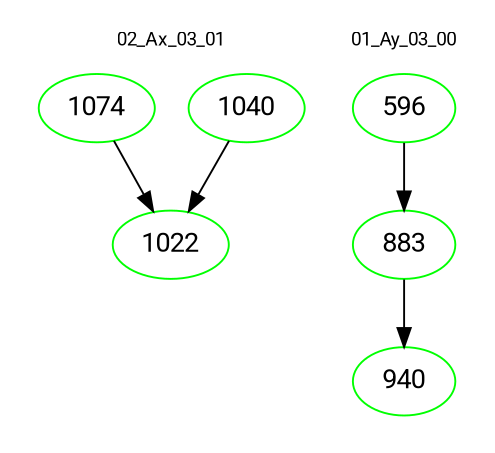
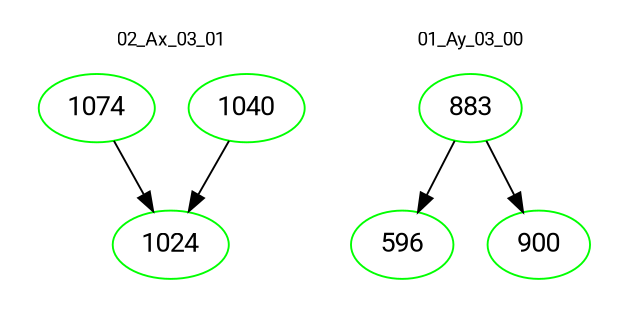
edge "596" -> "883": reversed
node "1022": label "1022" -> "1024"
node "940": label "940" -> "900"
